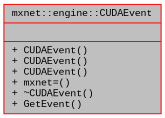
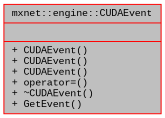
node "mxnet::engine::CUDAEvent": text "+ mxnet=()" -> "+ operator=()"
